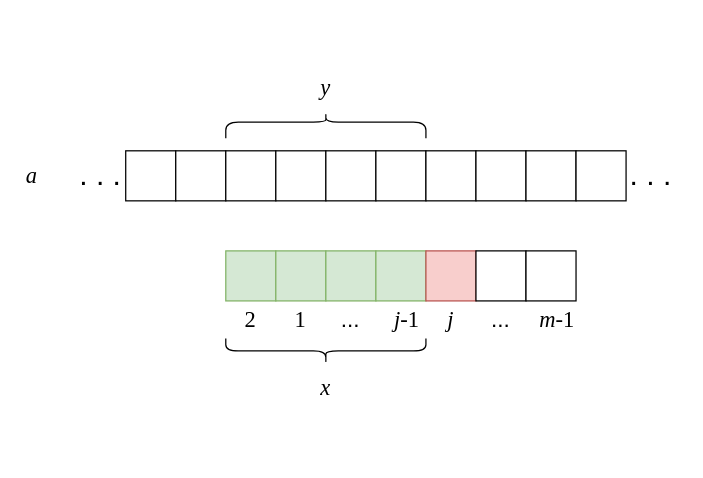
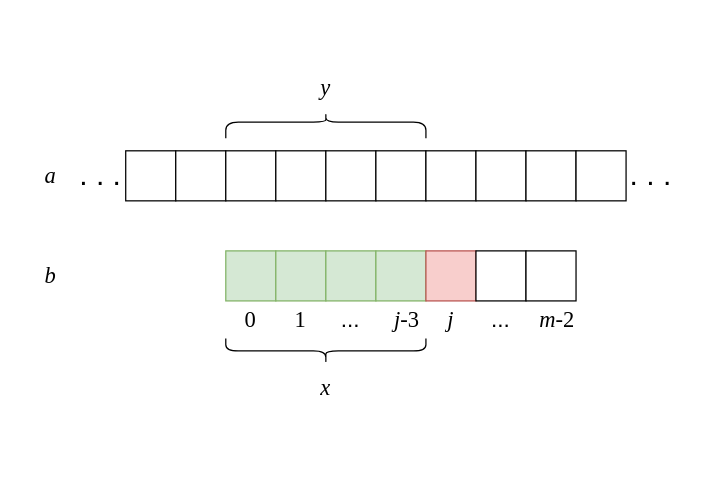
node "a": moved (32, 176) -> (51, 176)
node "b": added
node "2": label "2" -> "0"
node "j-1": label "j-1" -> "j-3"
node "m-1": label "m-1" -> "m-2"
